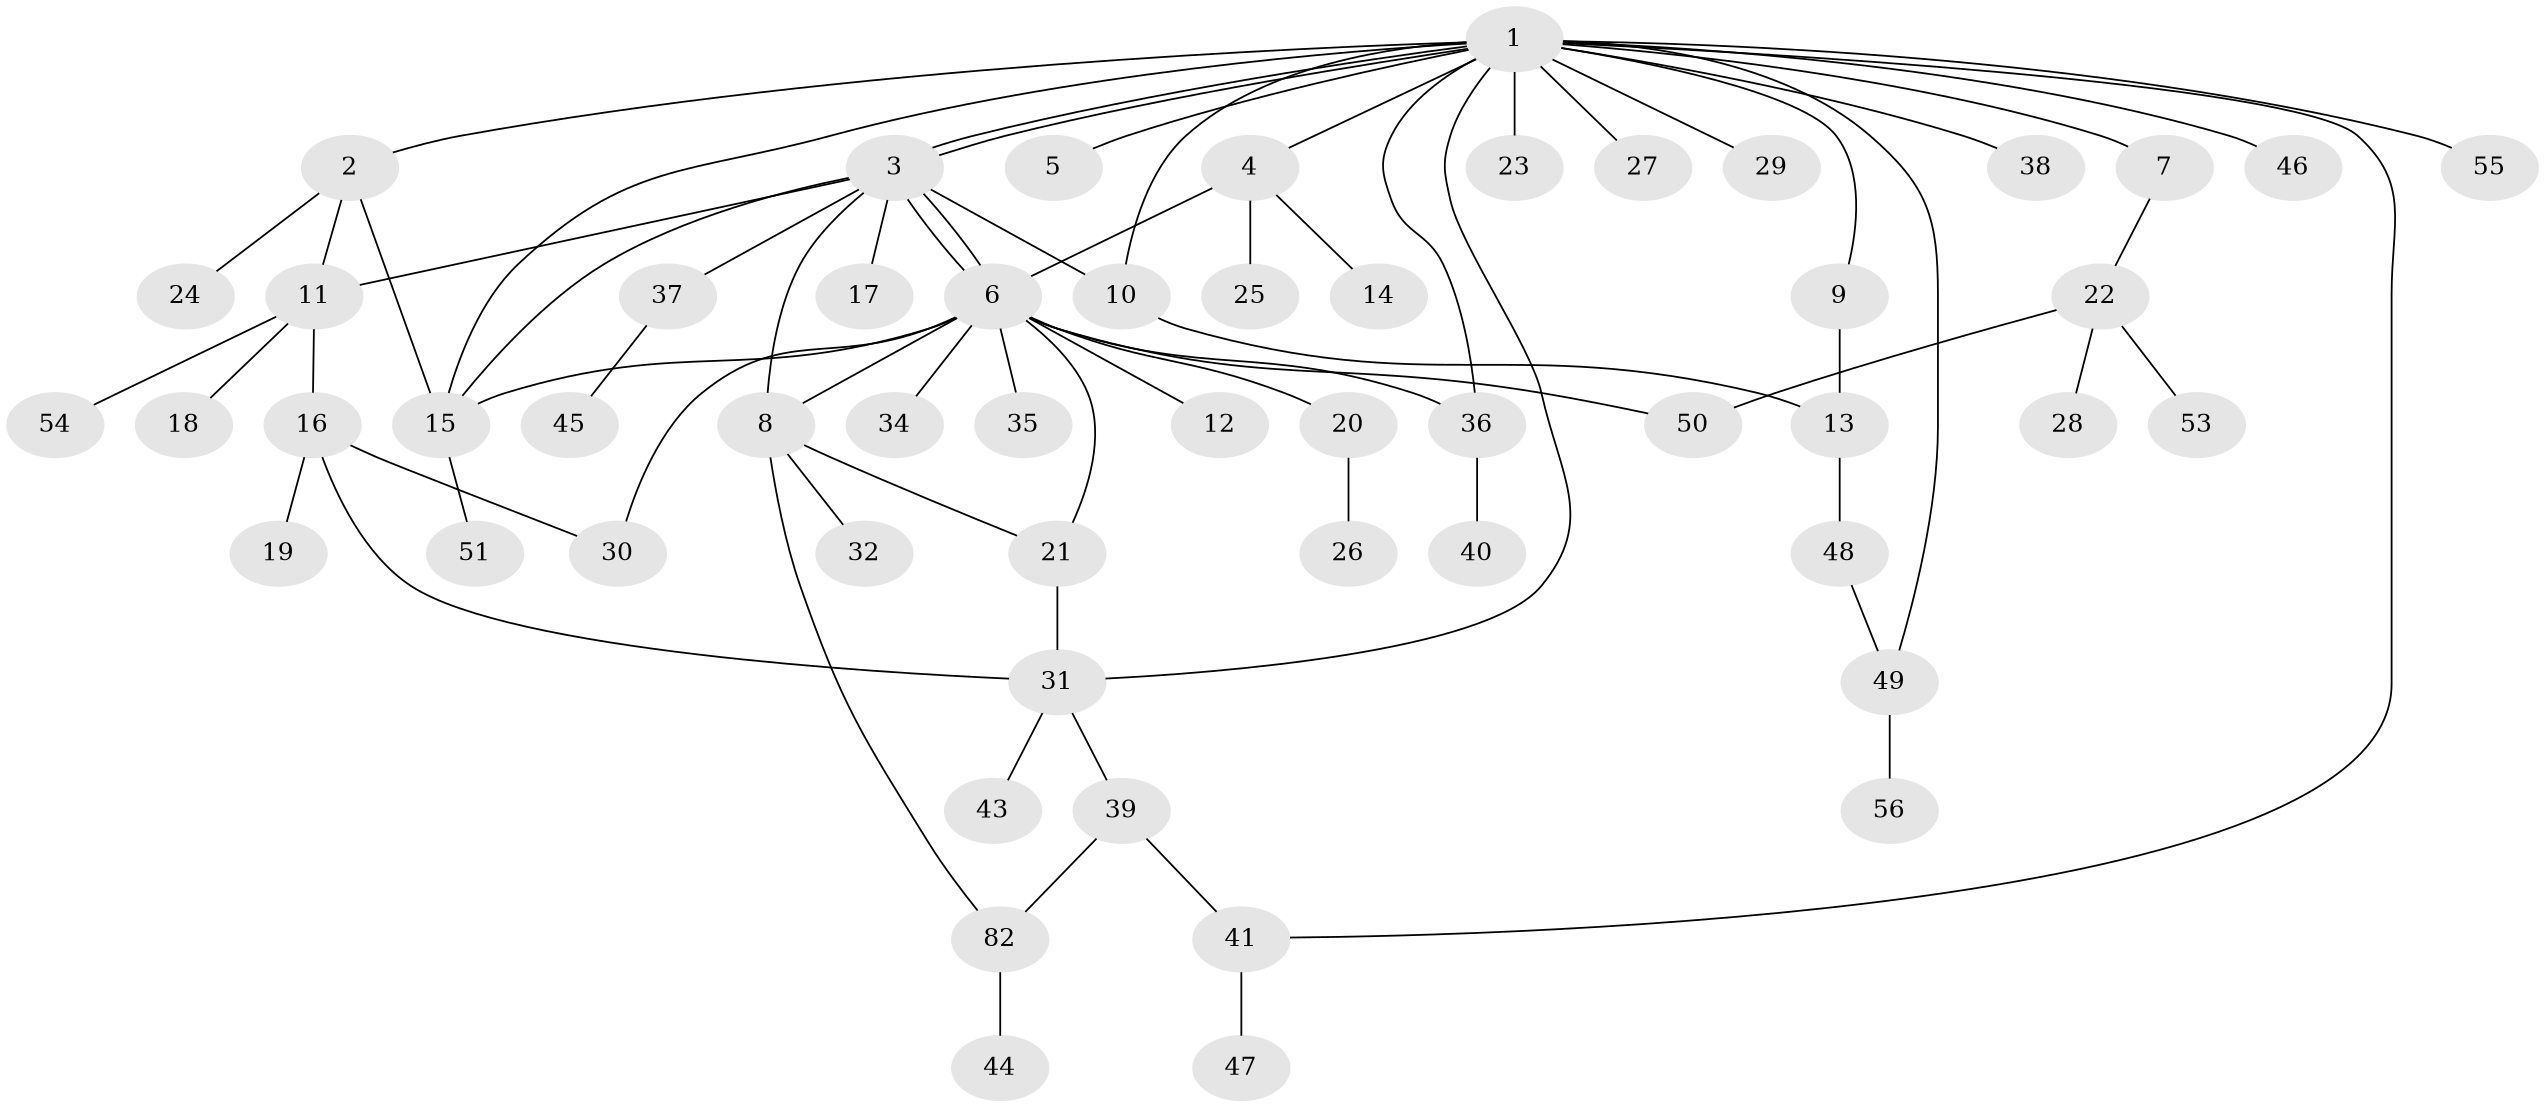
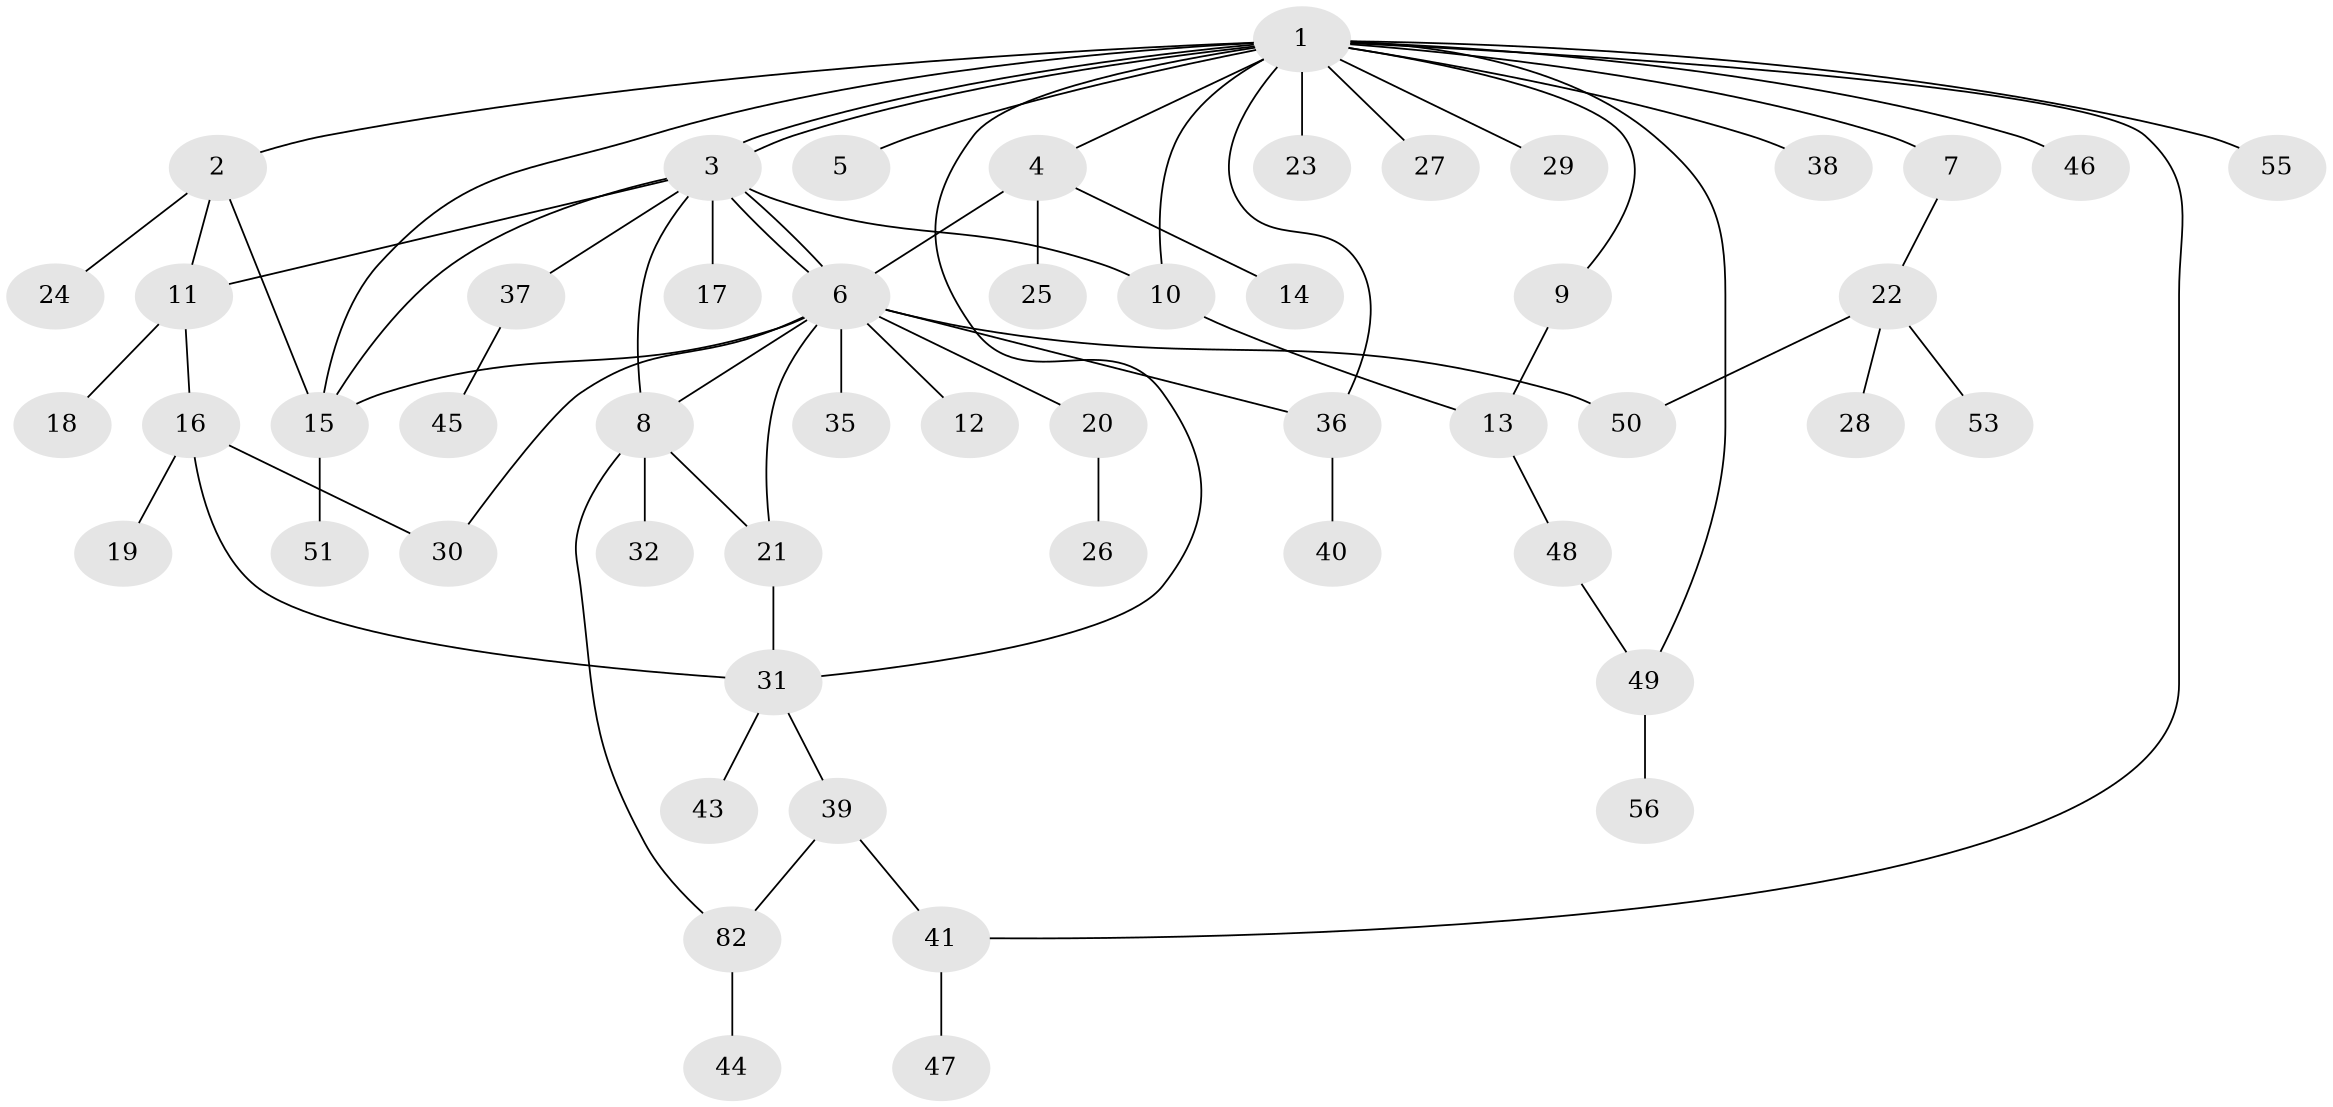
node "54": removed
node "34": removed
